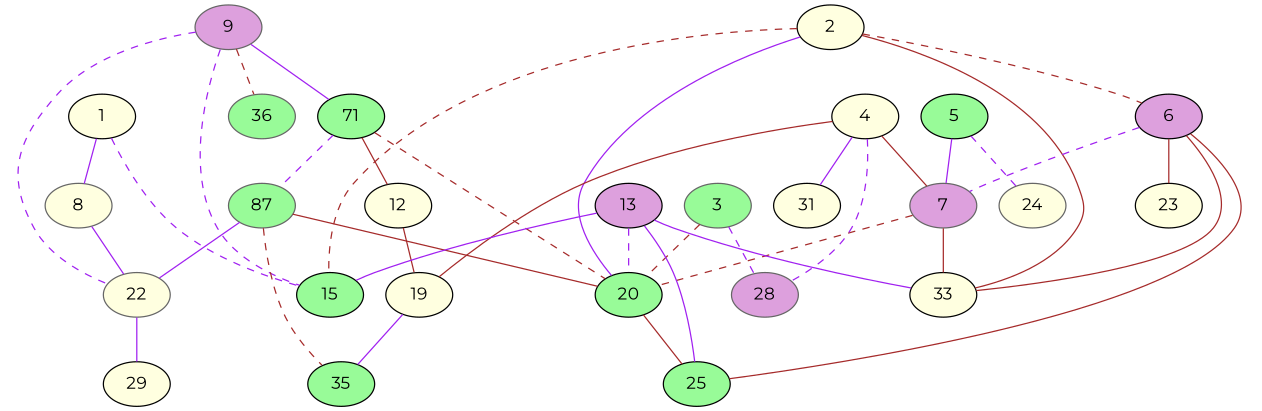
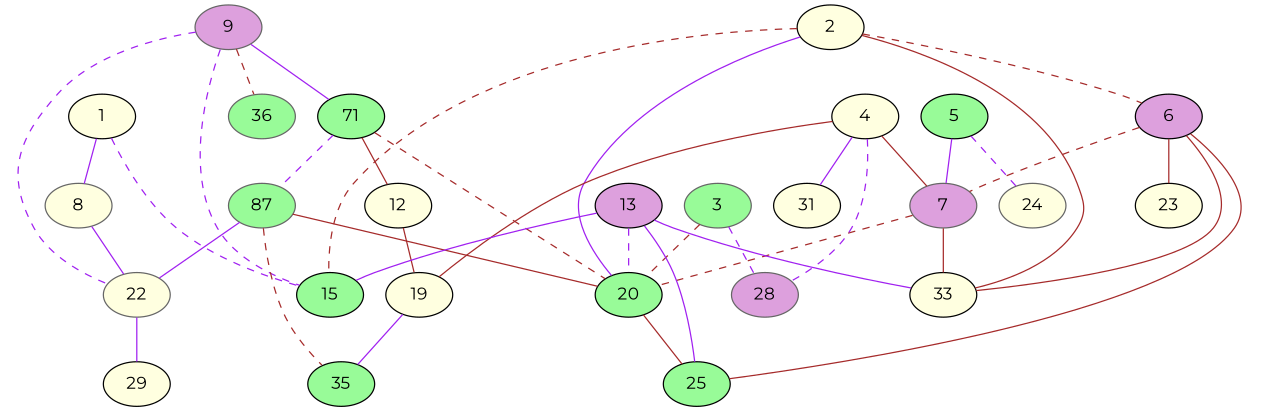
edge "6" -- "7": color purple -> brown
